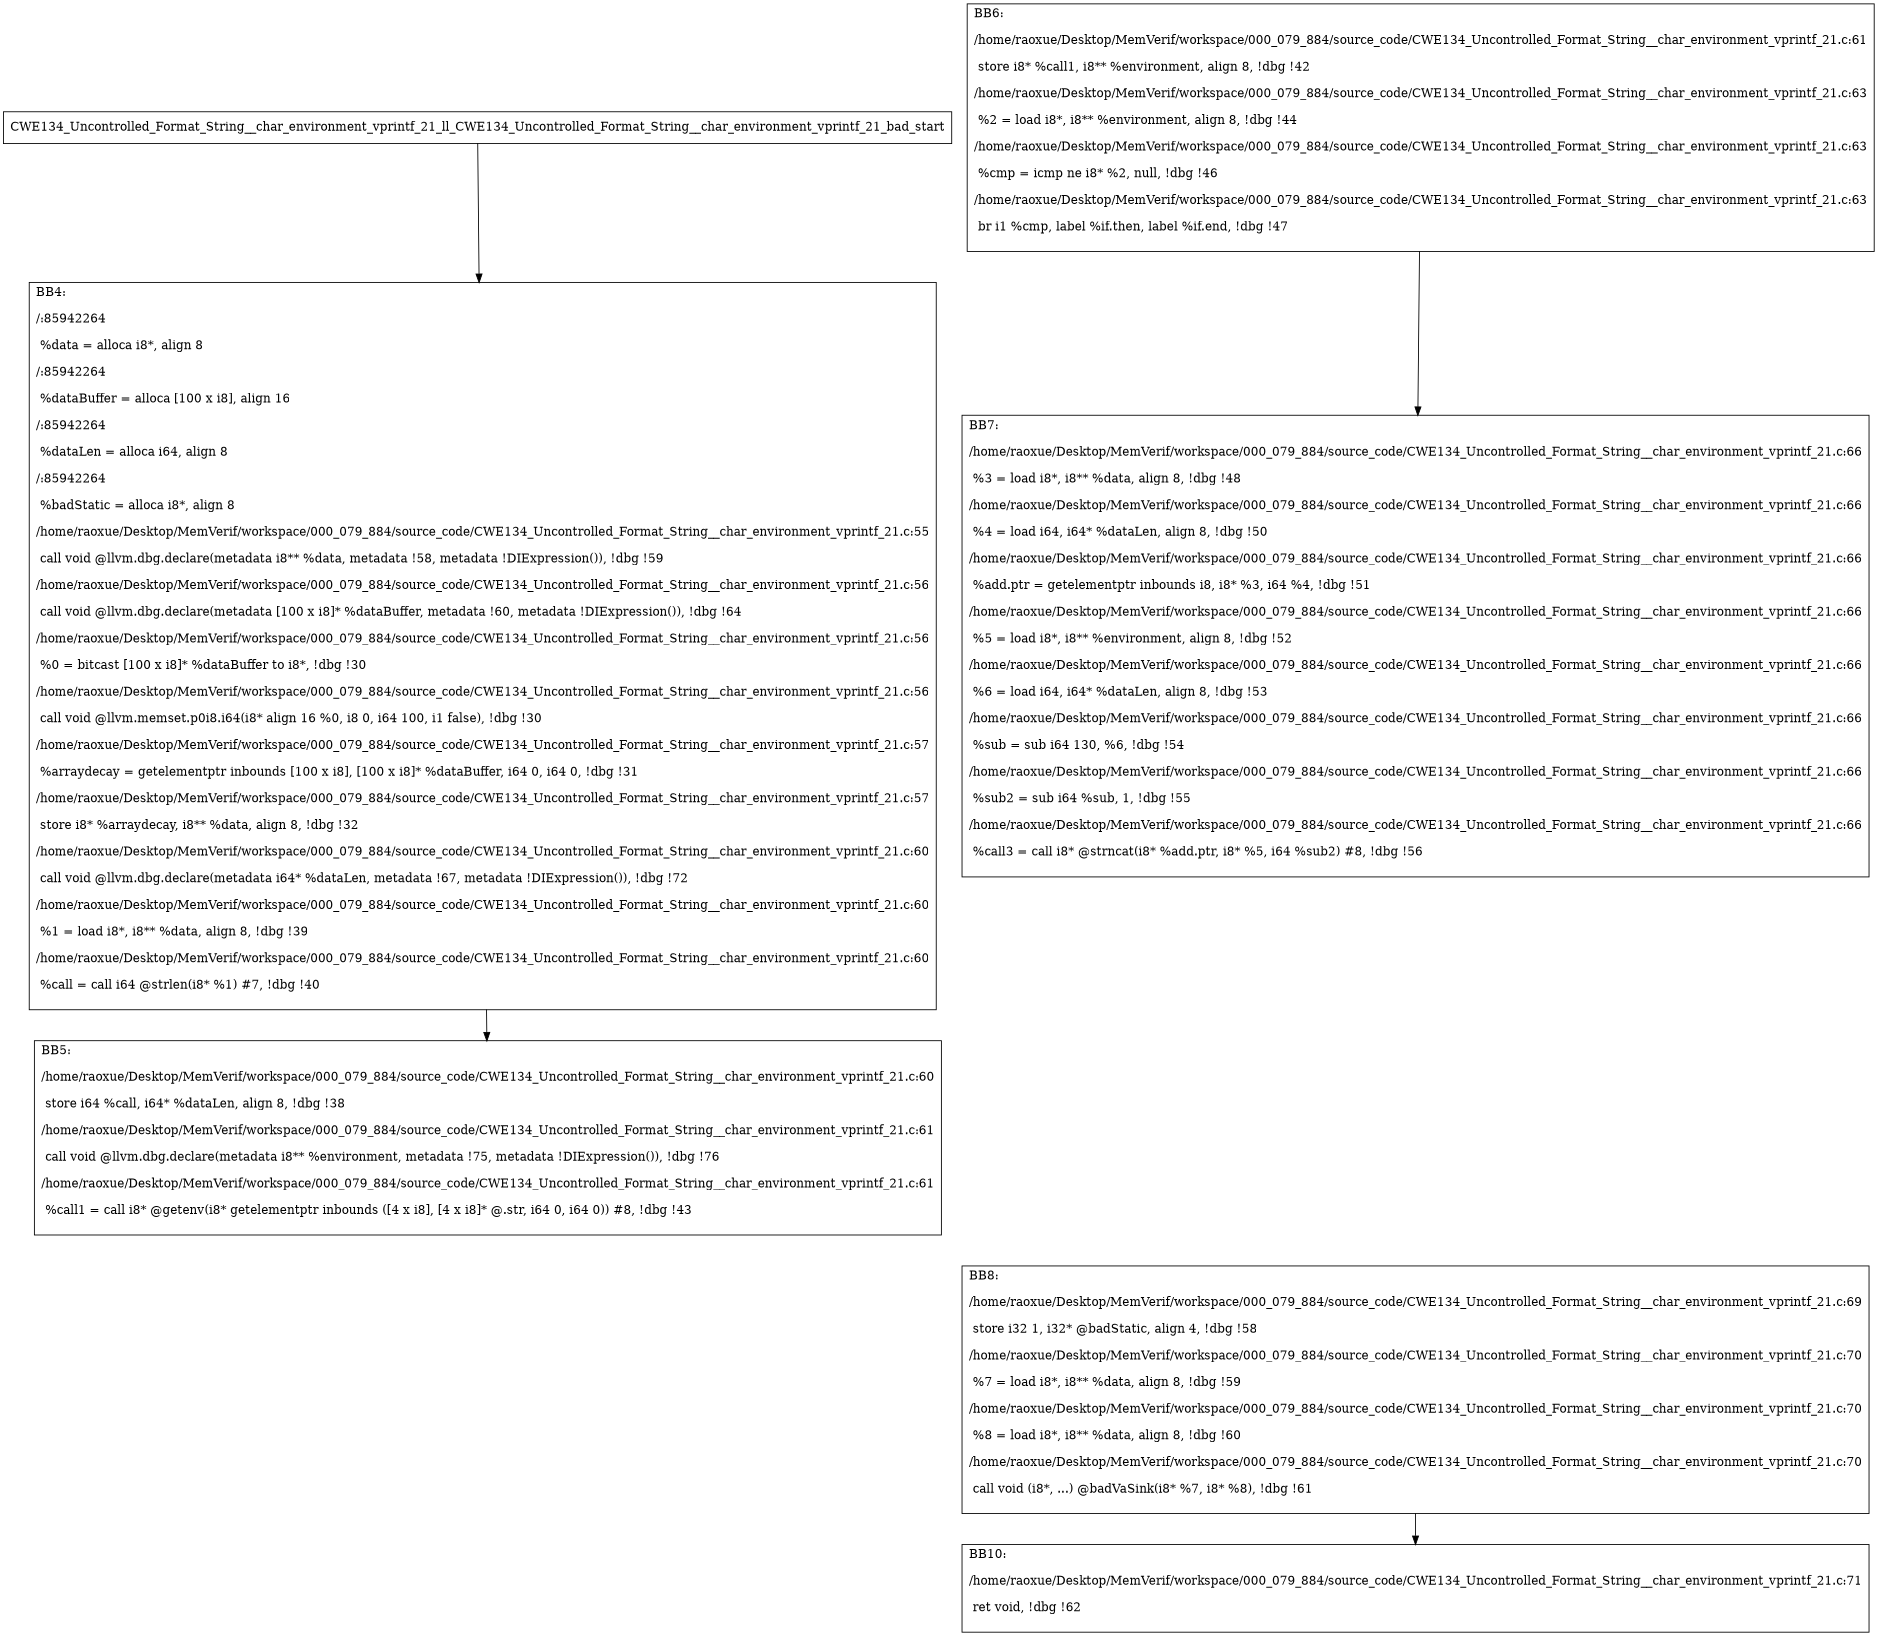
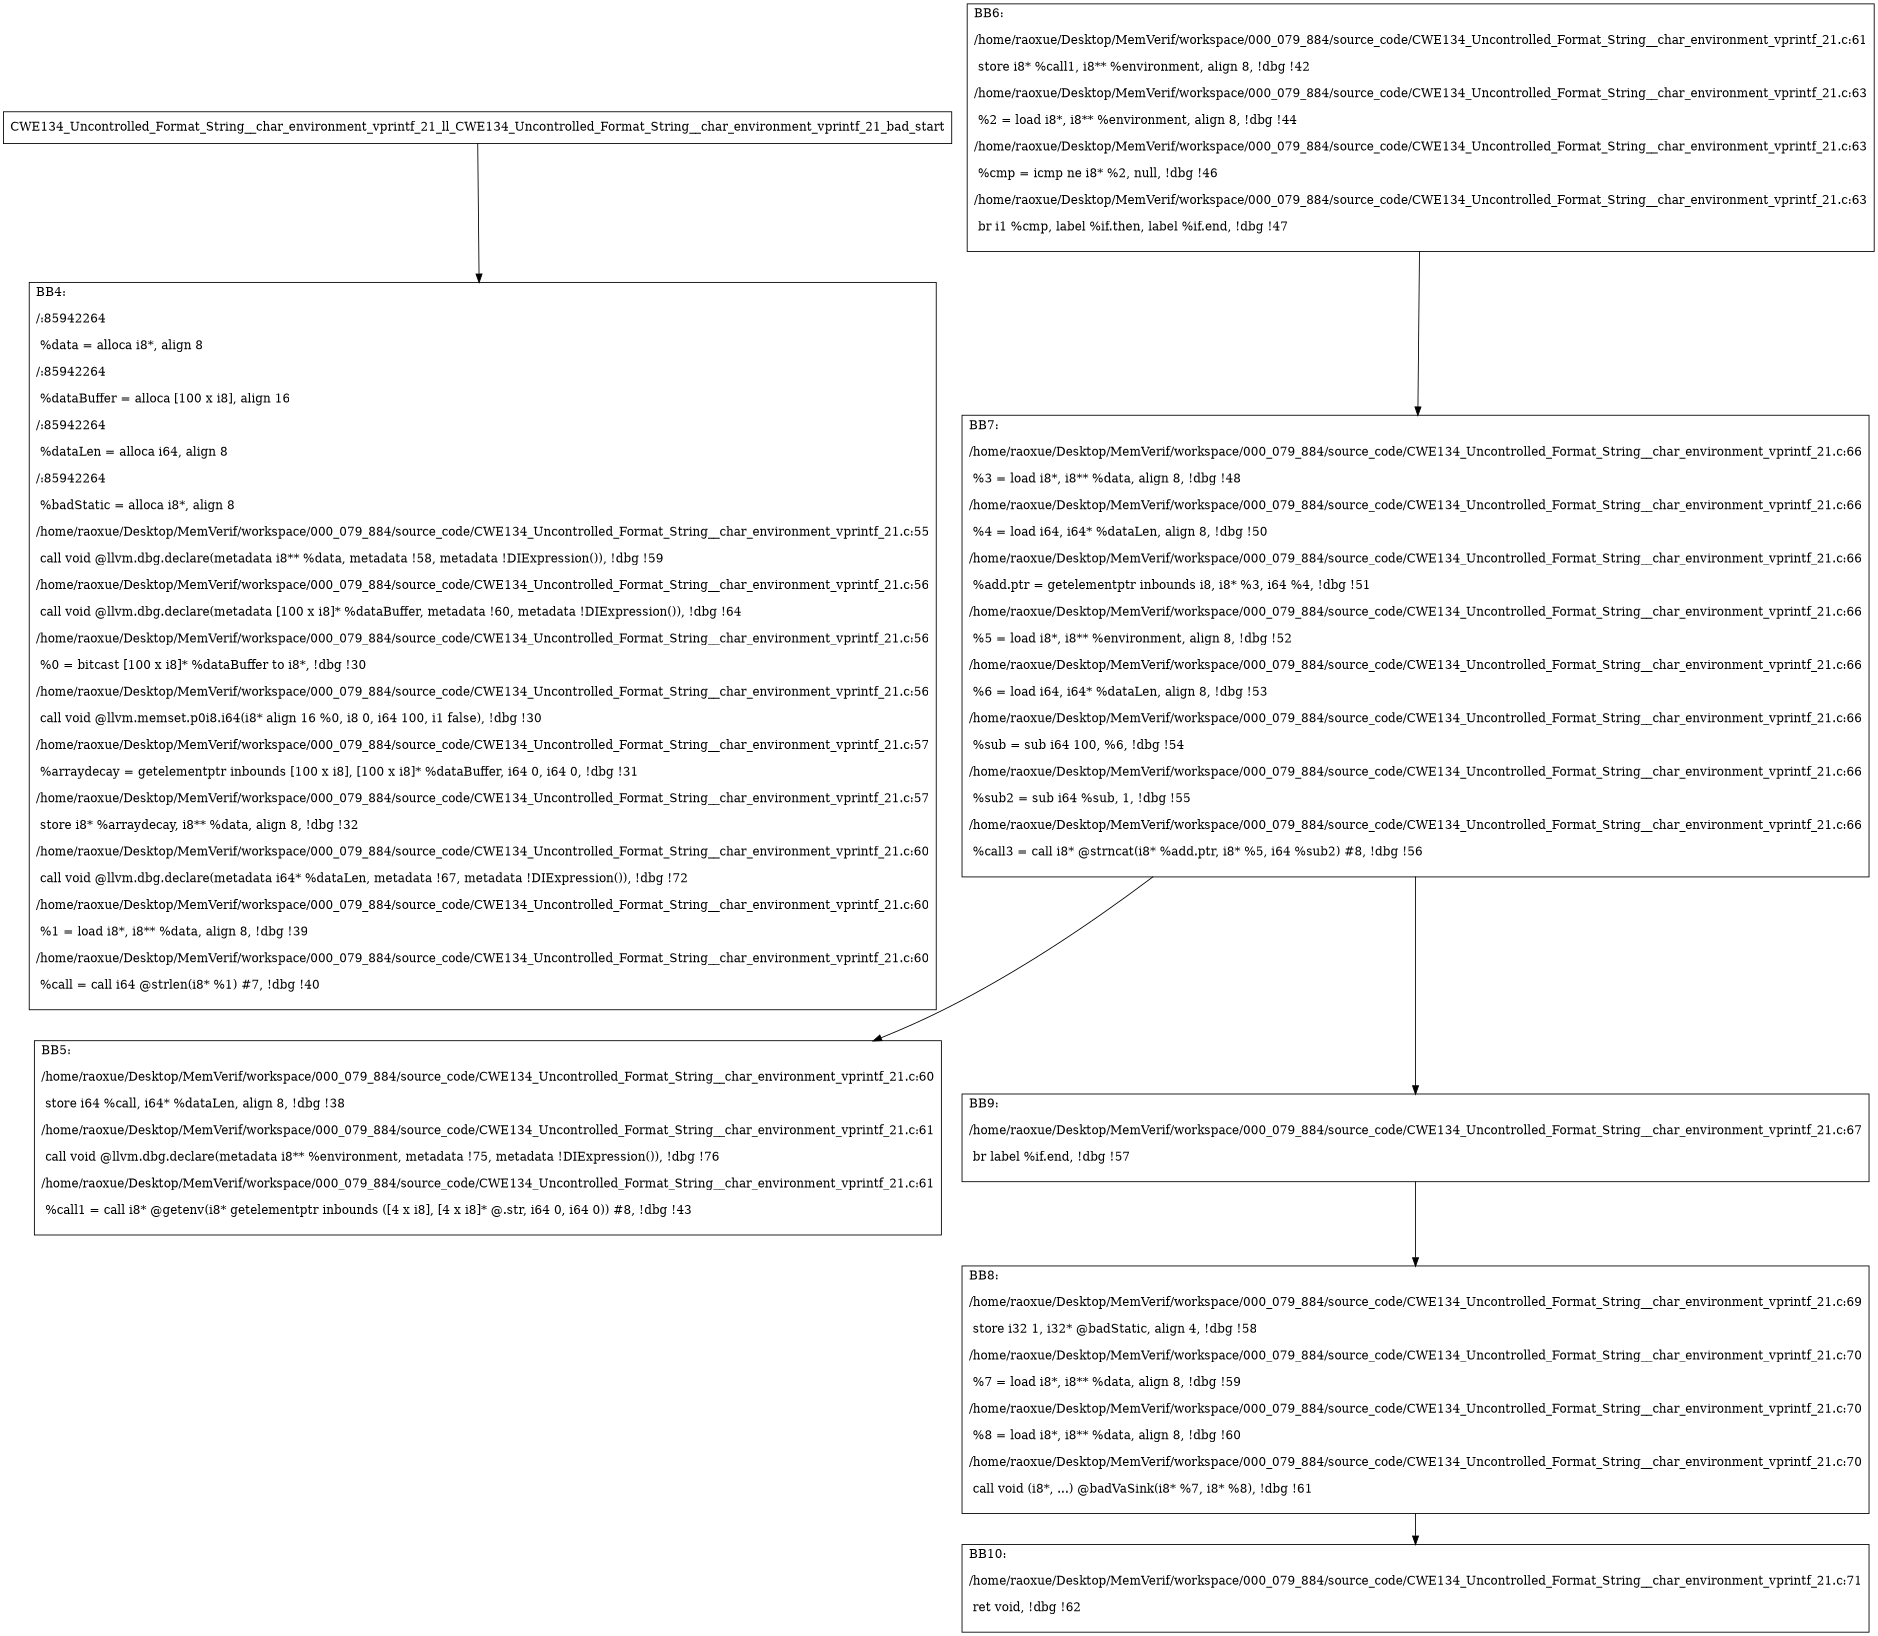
node "BB7:": text "%sub = sub i64 130, %6, !dbg !54" -> "%sub = sub i64 100, %6, !dbg !54"
edge "BB4:" -> "BB5:": now "BB7:" -> "BB5:"
node "BB9:": added
